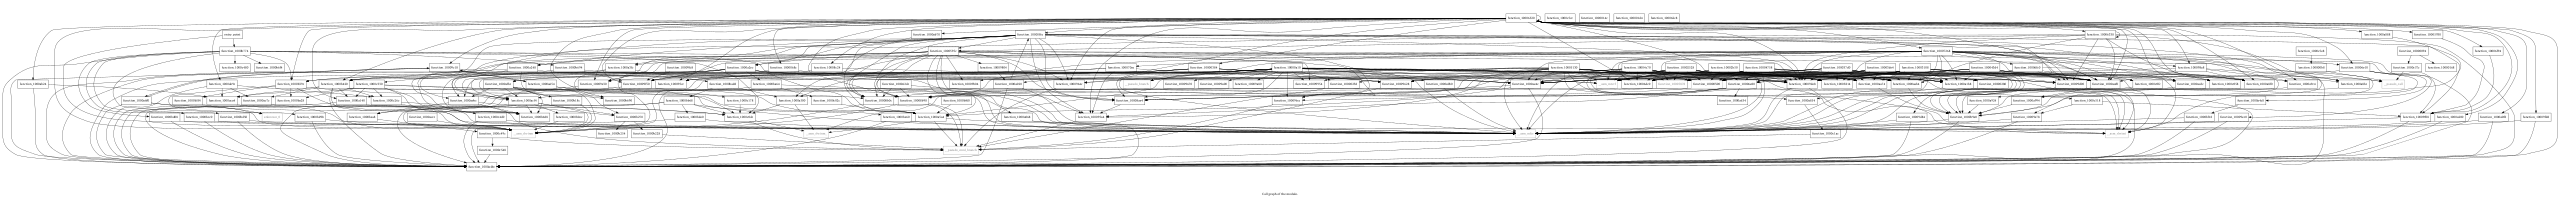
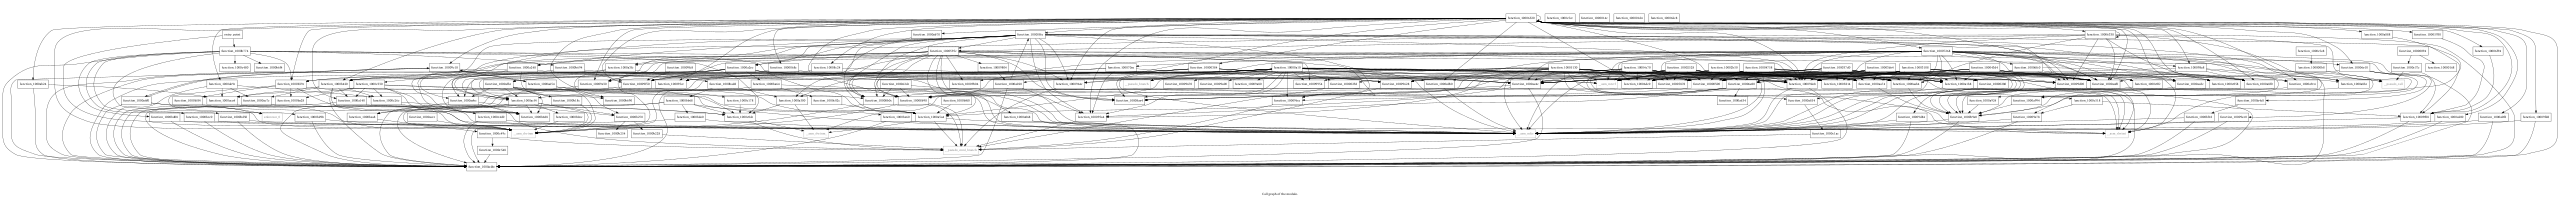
edge "function_10006520" -> "function_1000a0b0": added
edge "function_10007268" -> "function_1000a0b0": added
node "function_10005878": fontcolor gray50 -> black
edge "function_1000aaf0" -> "function_1000a994": now "function_10006338" -> "function_1000a994"
edge "function_10008ae4" -> "function_100095a4": now "function_10000a10" -> "function_100095a4"
edge "function_1000acf4" -> "function_1000a4bc": added
